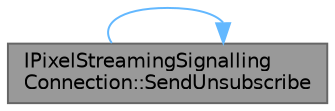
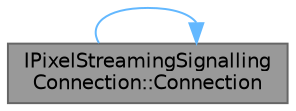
node "IPixelStreamingSignalling Connection::SendUnsubscribe": label "IPixelStreamingSignalling Connection::SendUnsubscribe" -> "IPixelStreamingSignalling Connection::Connection"
